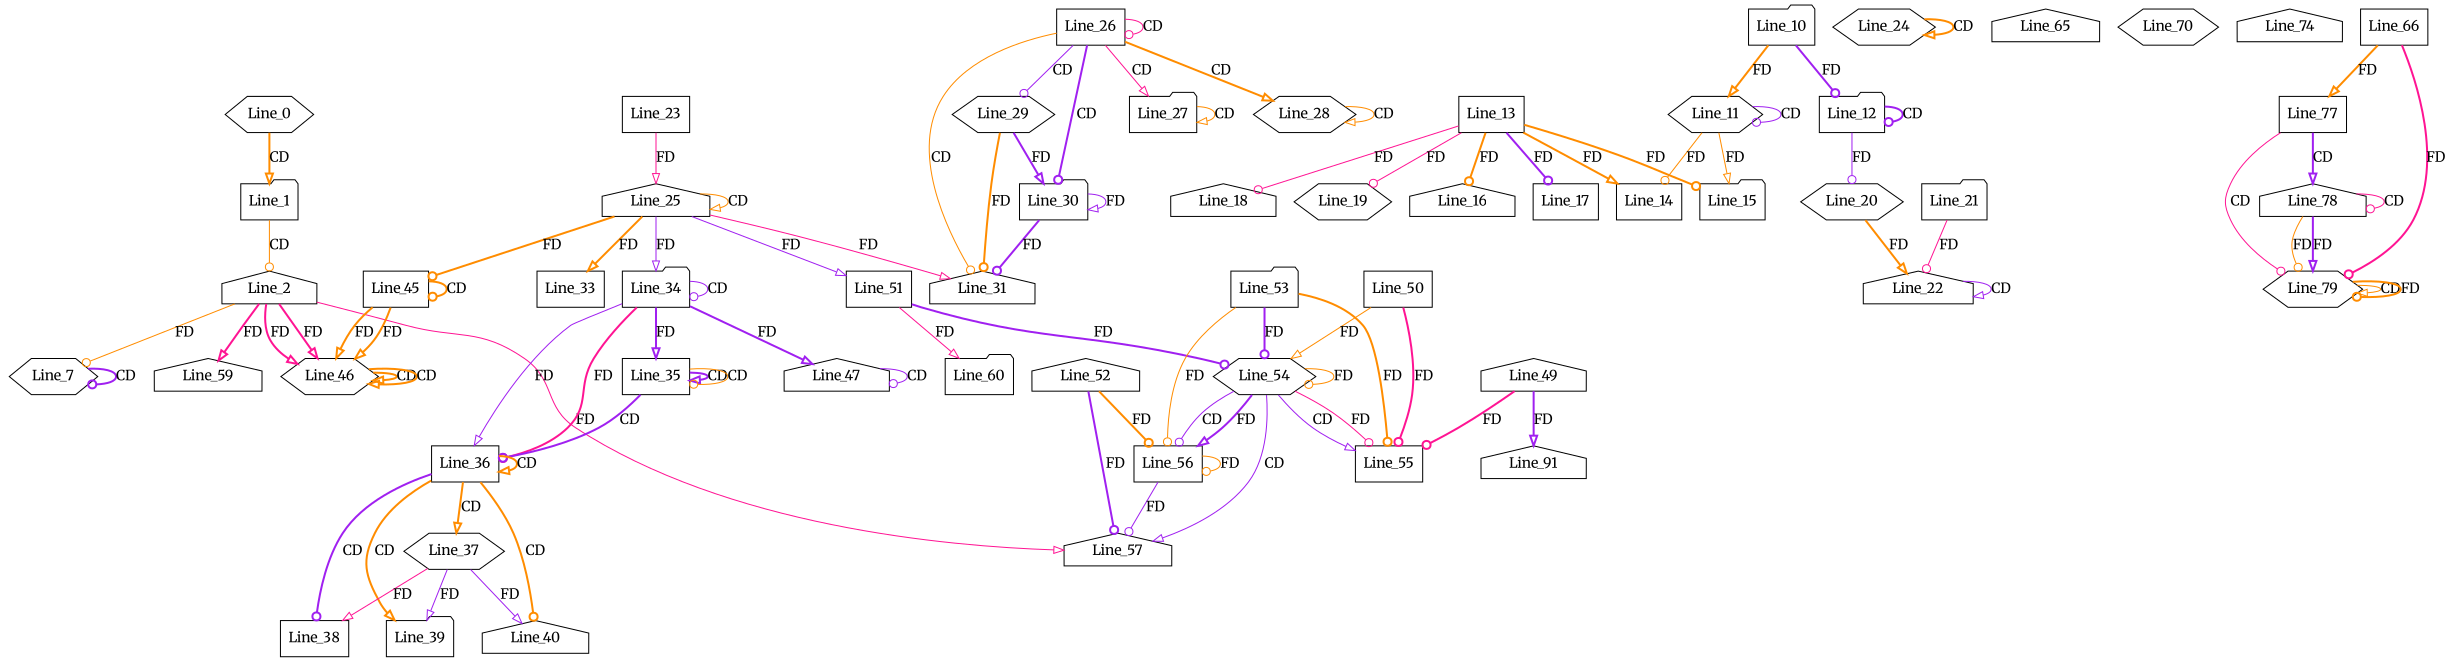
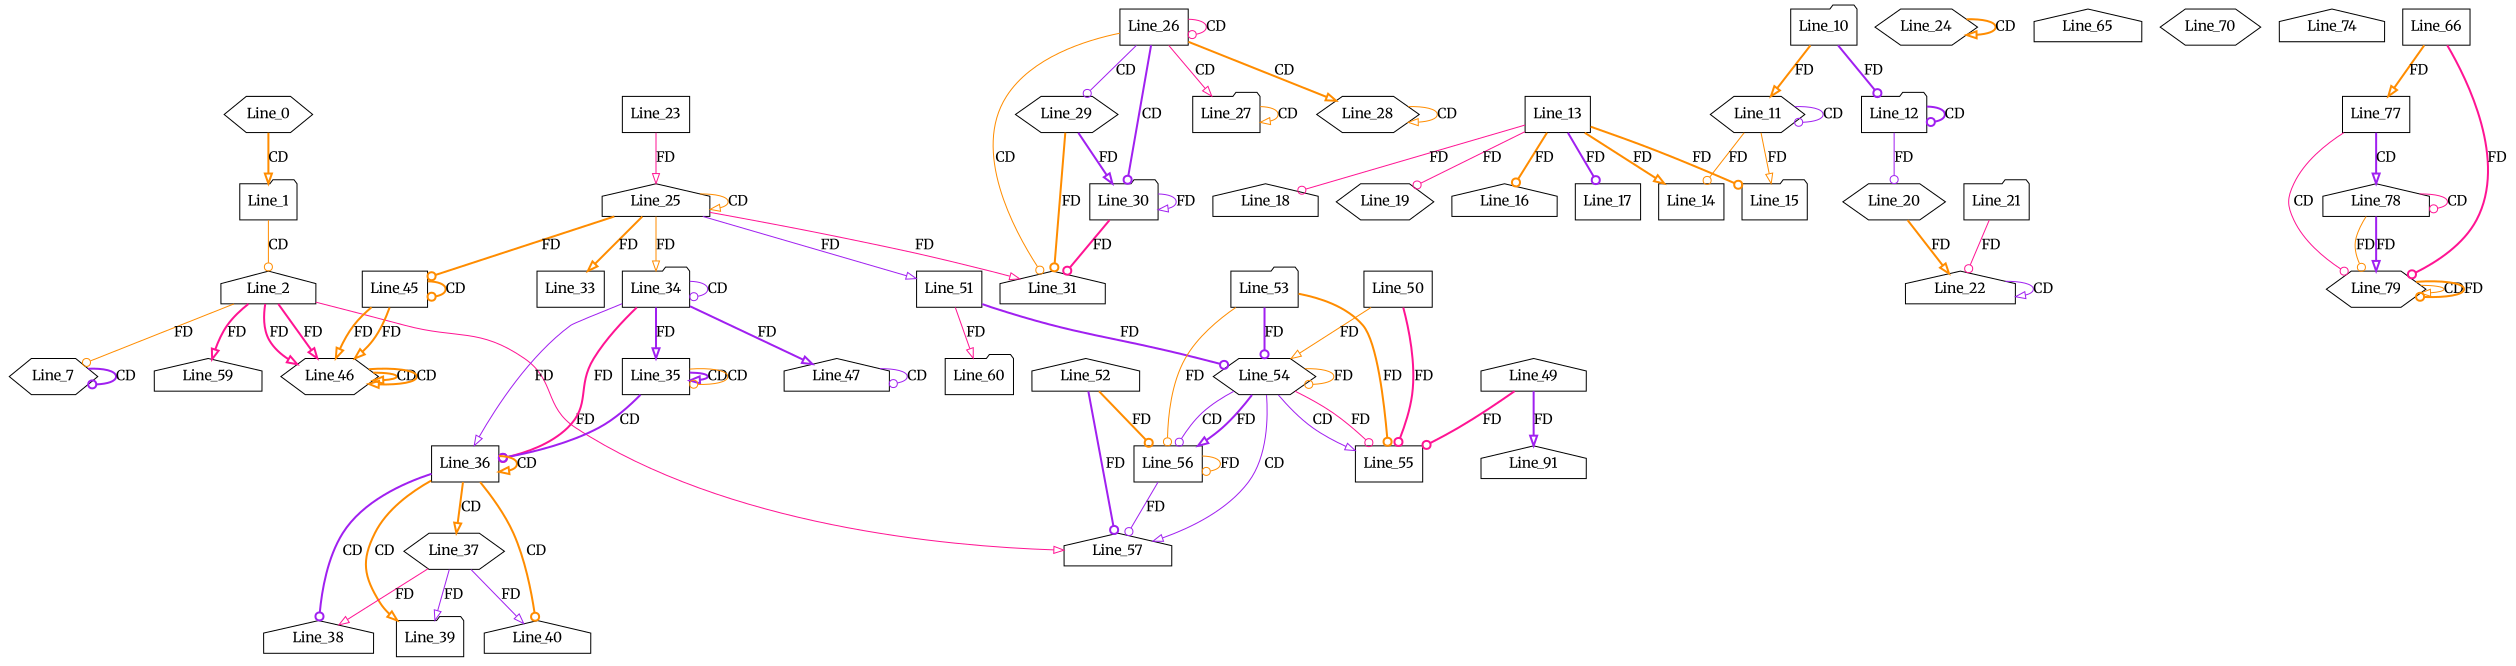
edge "Line_25" -> "Line_34": color purple -> darkorange
edge "Line_30" -> "Line_31": color purple -> deeppink
node "Line_38": shape box -> house
